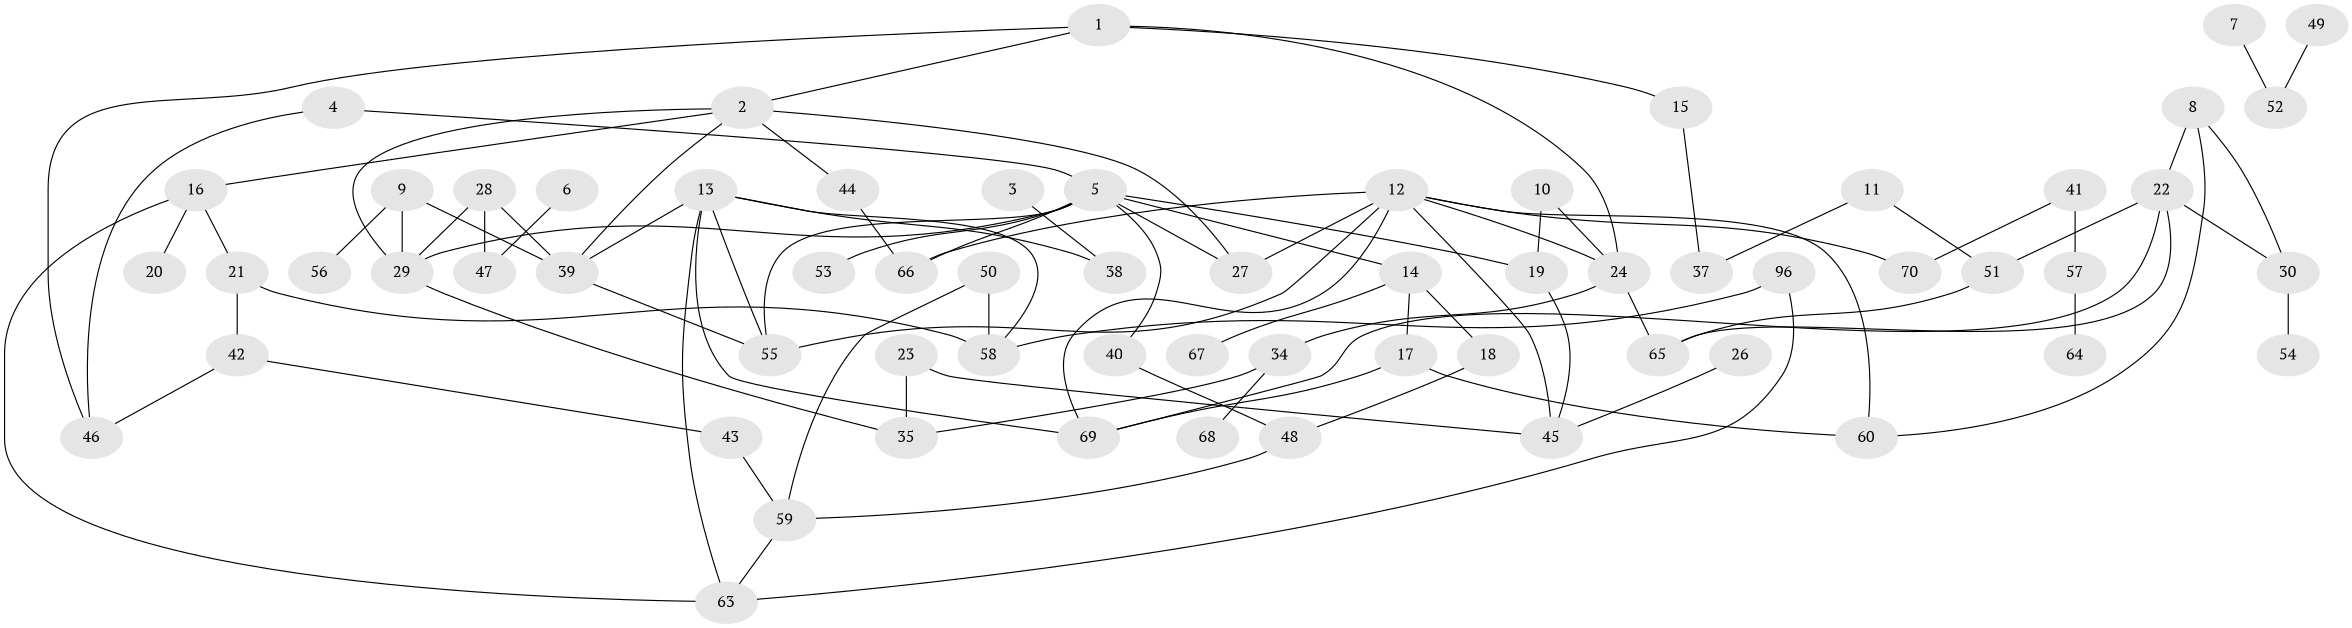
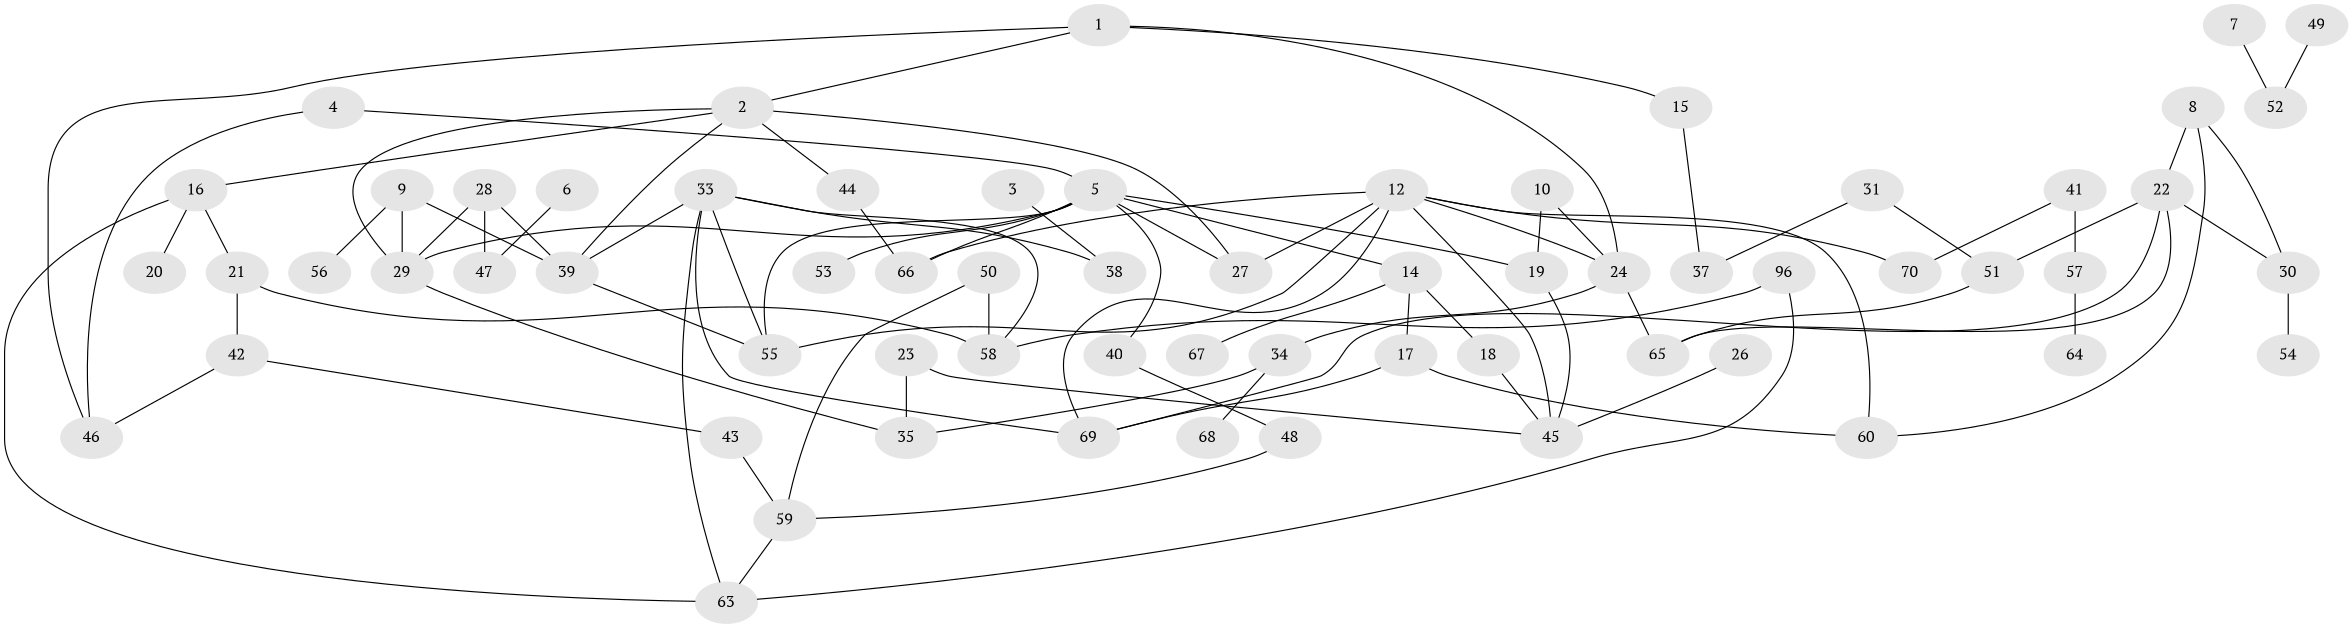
node "13": label "13" -> "33"
node "11": label "11" -> "31"
edge "18" -- "48": now "18" -- "45"
